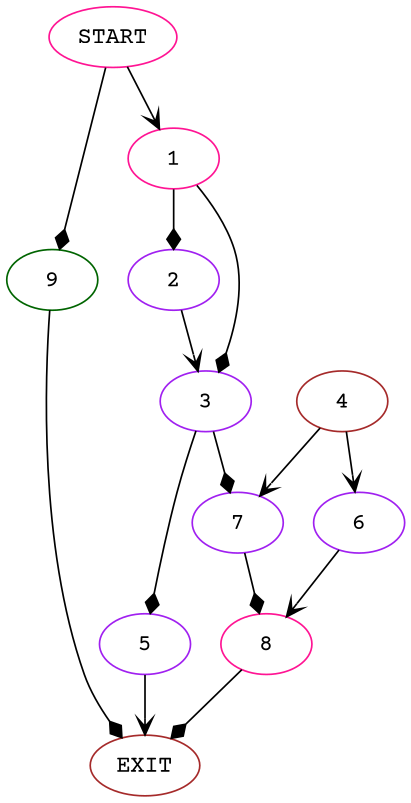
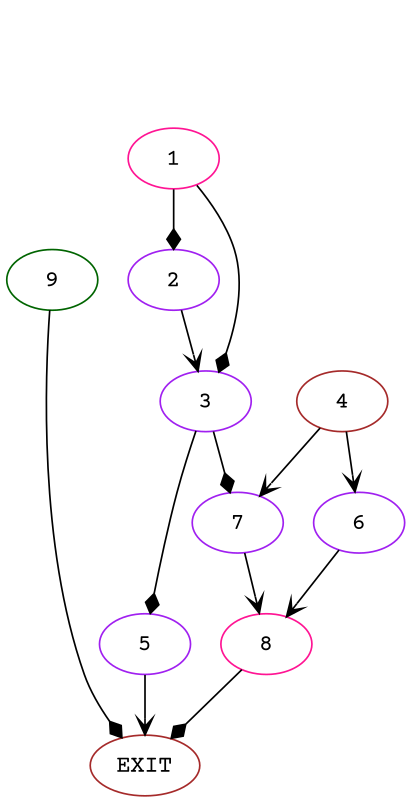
node "START": removed
edge "7" -> "8": arrowhead diamond -> vee
